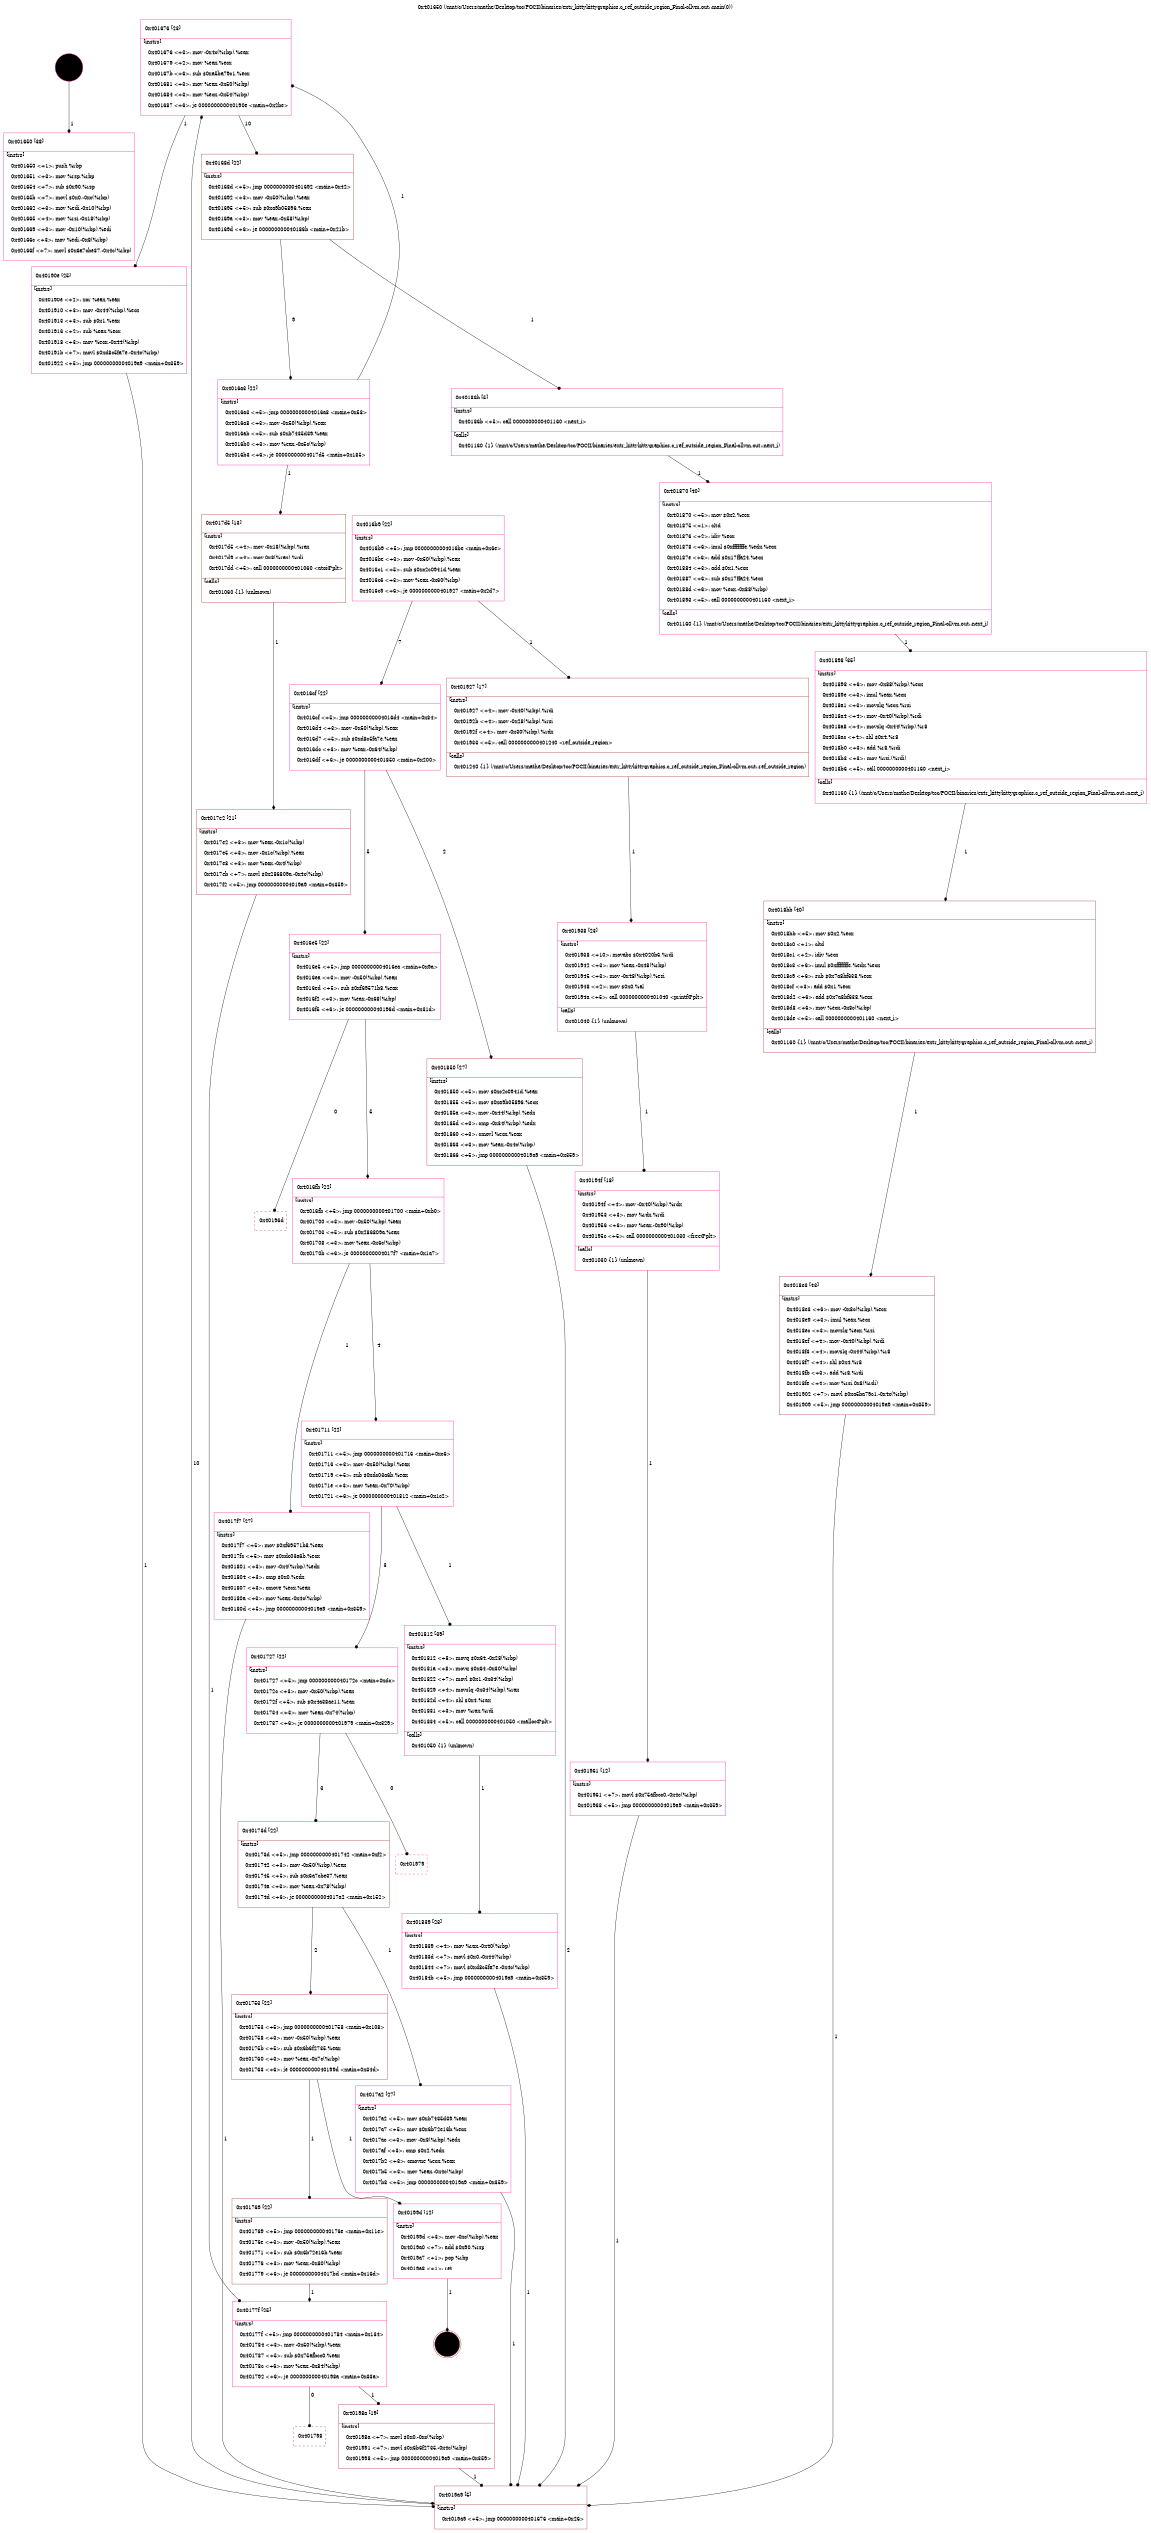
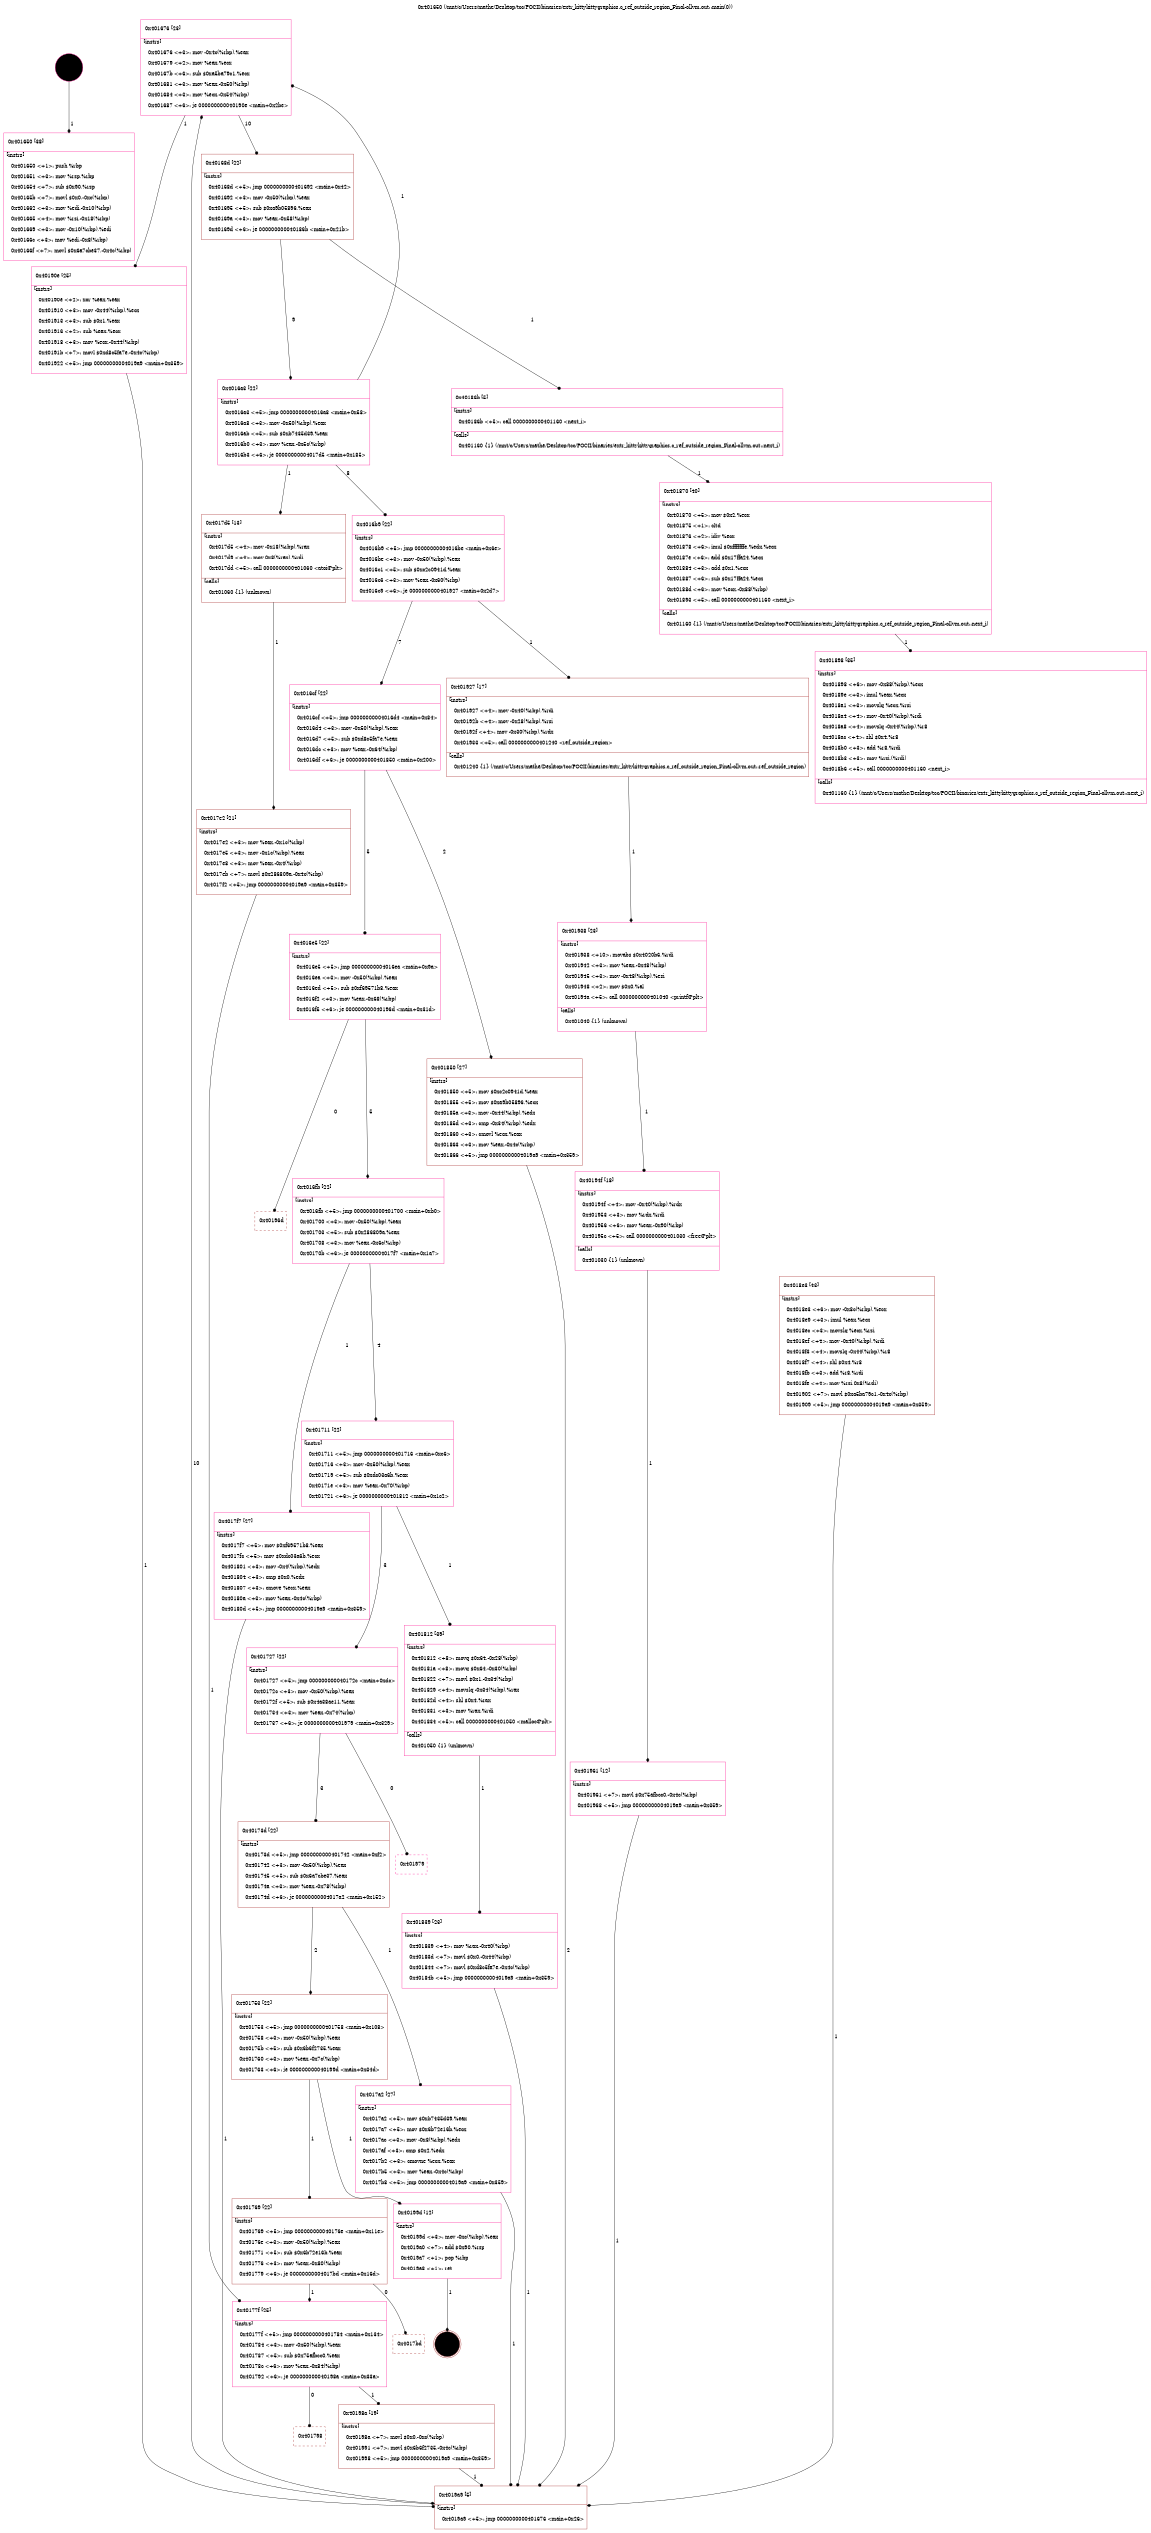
edge "0x4016a3 [22]" -> "0x4016b9 [22]": added, label "8"
edge "0x4016cf [22]" -> "0x4016e5 [22]": arrowhead diamond -> dot
node "0x4018bb [40]": removed
node "0x4017bd": added
